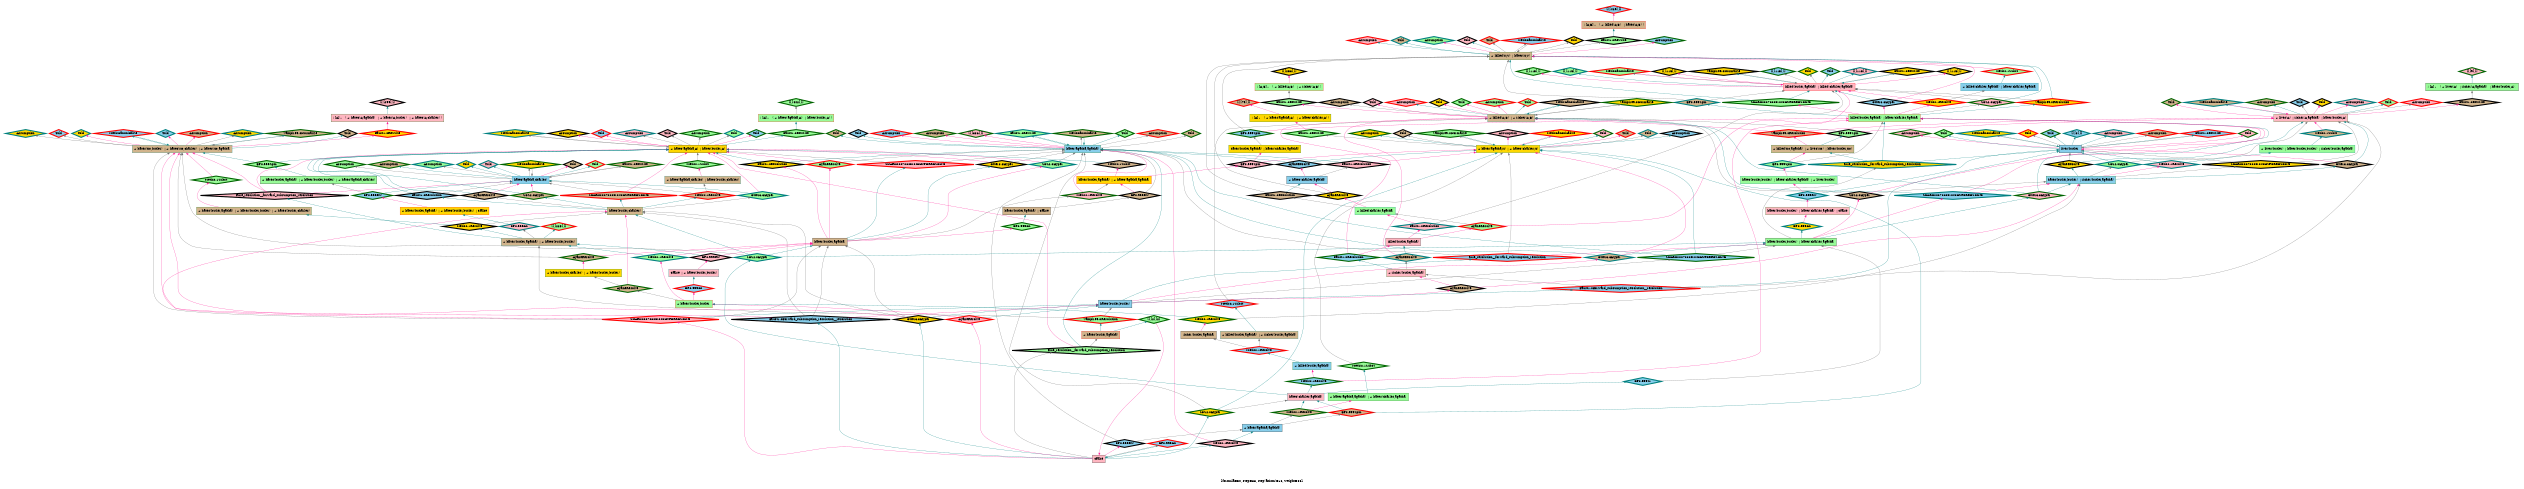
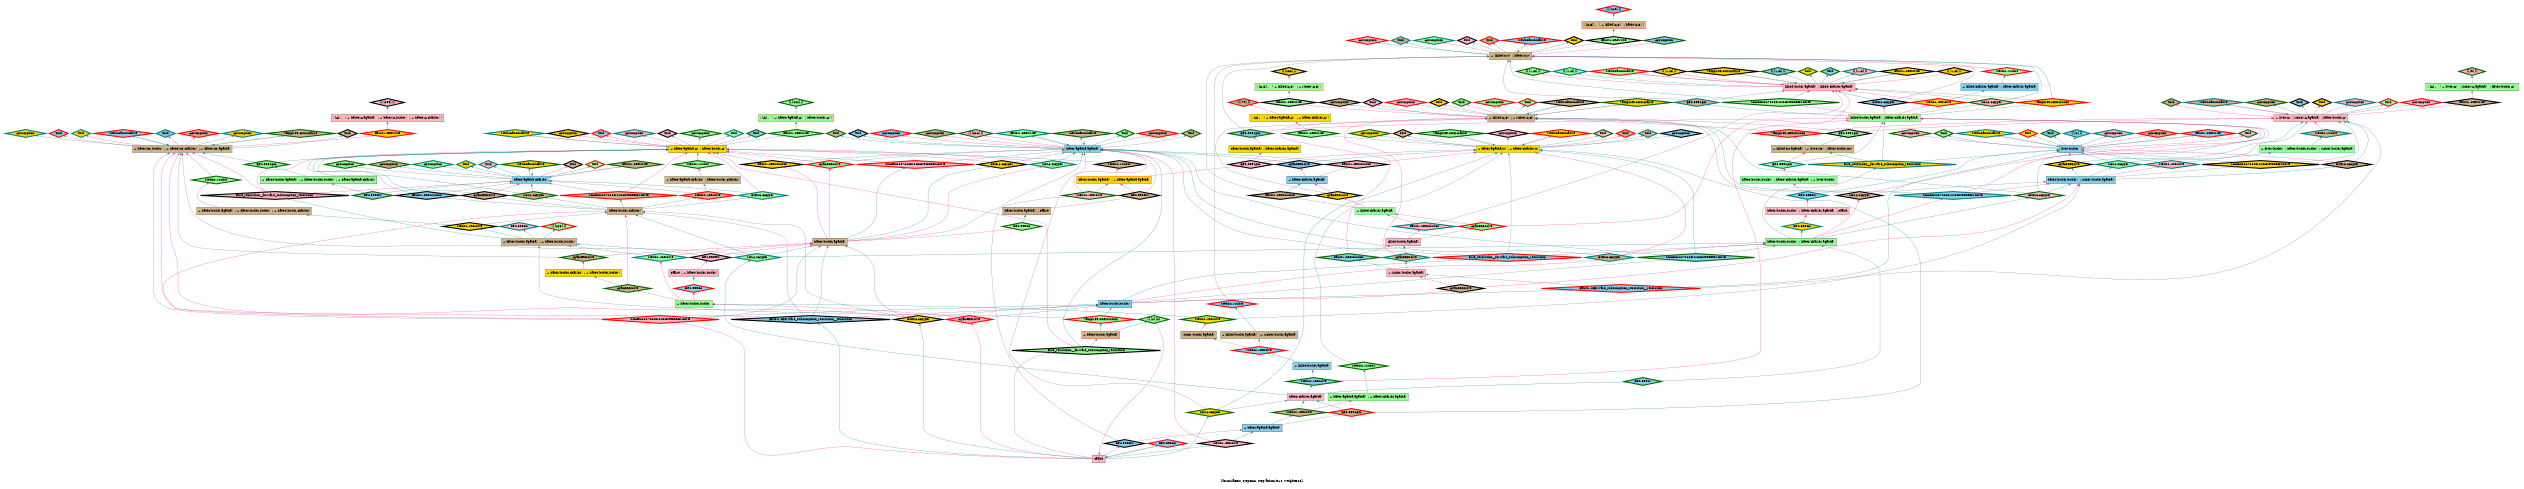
edge "! [A,B] :    ( ~ killed(A,B)   | hates(A,B) )" -> "[],[429],[]": color deeppink -> gray40
node "~ hates(butler,agatha)  | ~ hates(butler,butler)  | $false": removed
node "EP0.999Sr": color teal -> darkgreen
